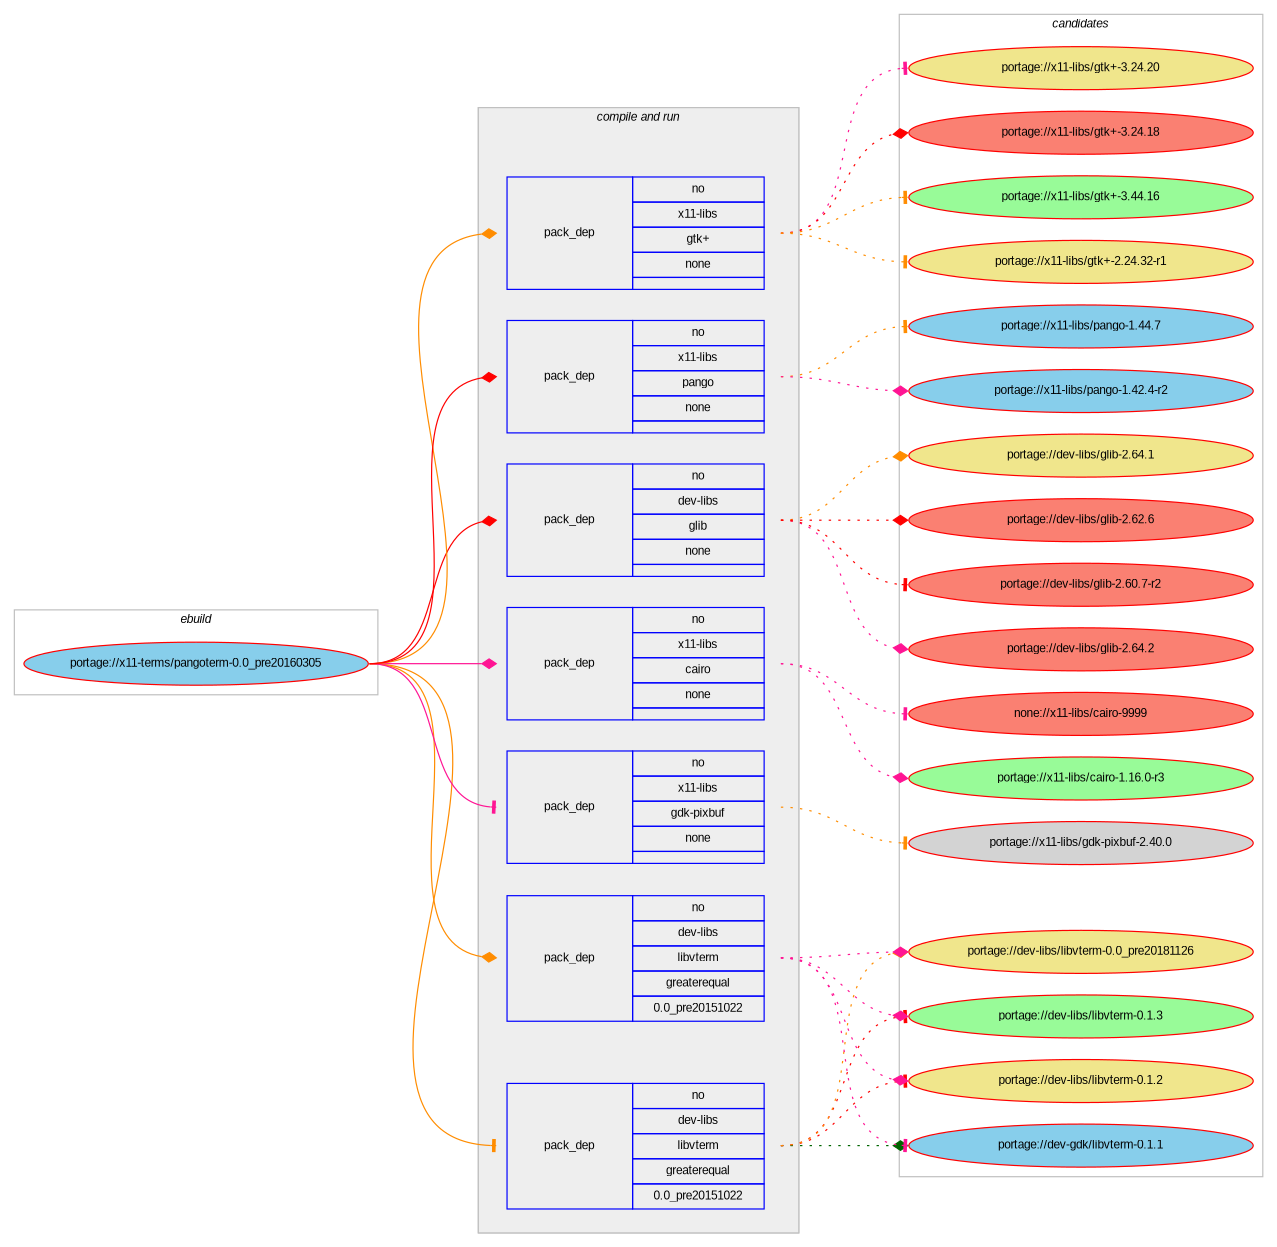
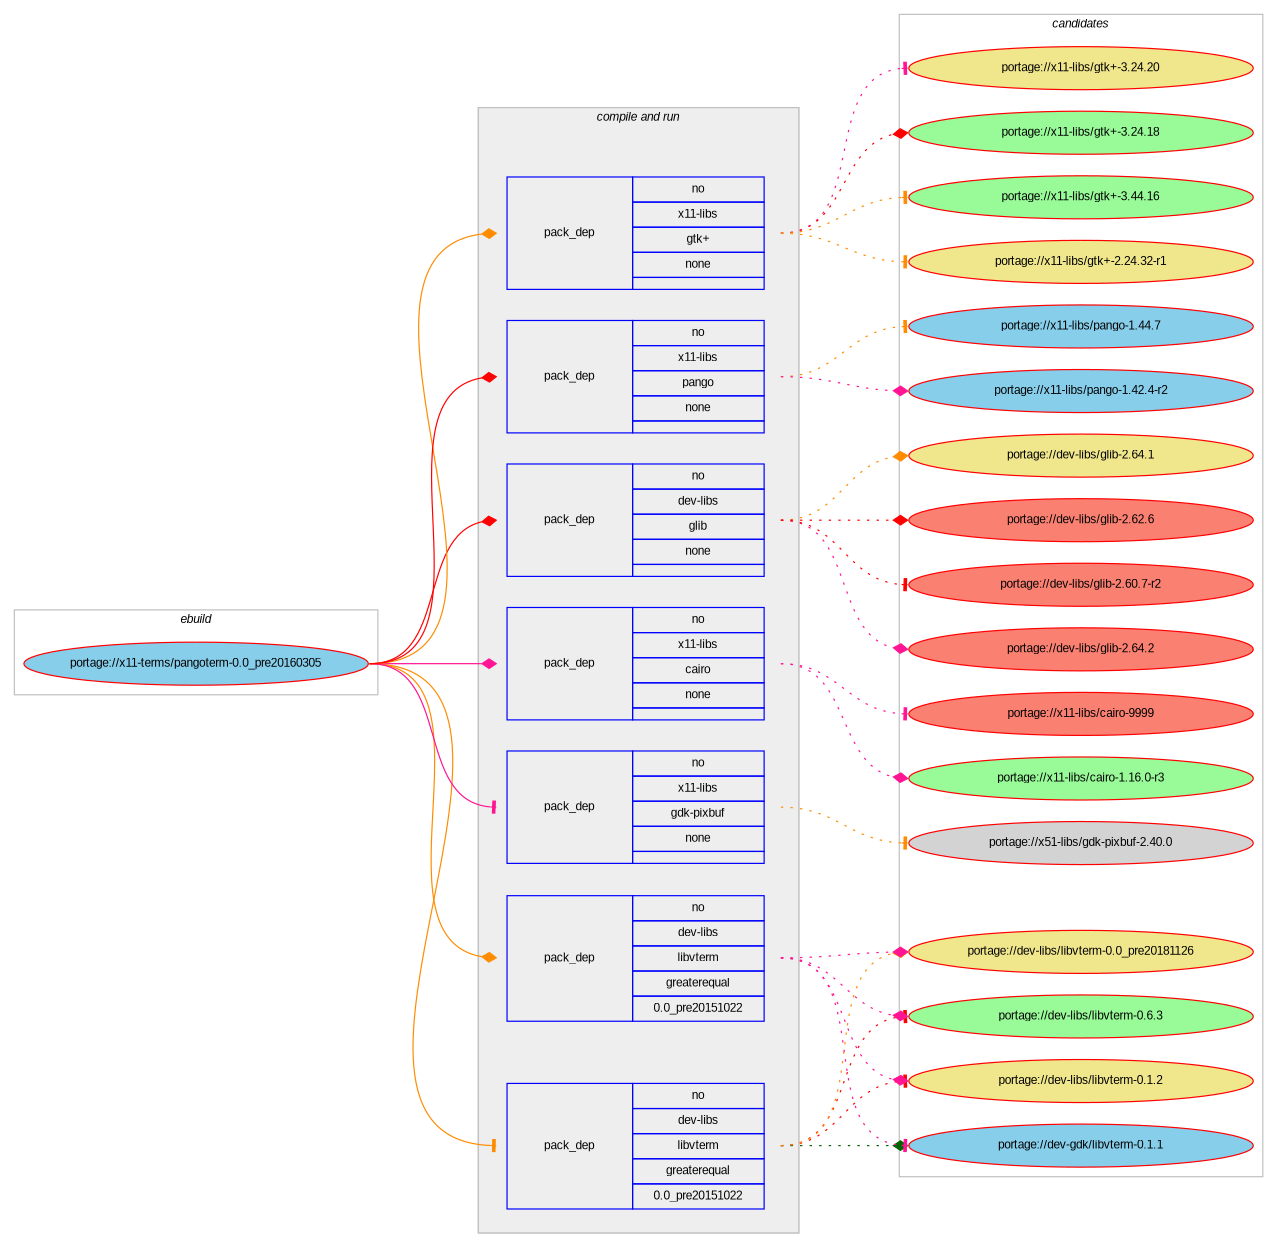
node "portage://x11-libs/gtk+-3.24.18": fillcolor salmon -> palegreen
node "none://x11-libs/cairo-9999": label "none://x11-libs/cairo-9999" -> "portage://x11-libs/cairo-9999"
node "portage://x11-libs/gdk-pixbuf-2.40.0": label "portage://x11-libs/gdk-pixbuf-2.40.0" -> "portage://x51-libs/gdk-pixbuf-2.40.0"
node "portage://dev-libs/libvterm-0.1.3": label "portage://dev-libs/libvterm-0.1.3" -> "portage://dev-libs/libvterm-0.6.3"
